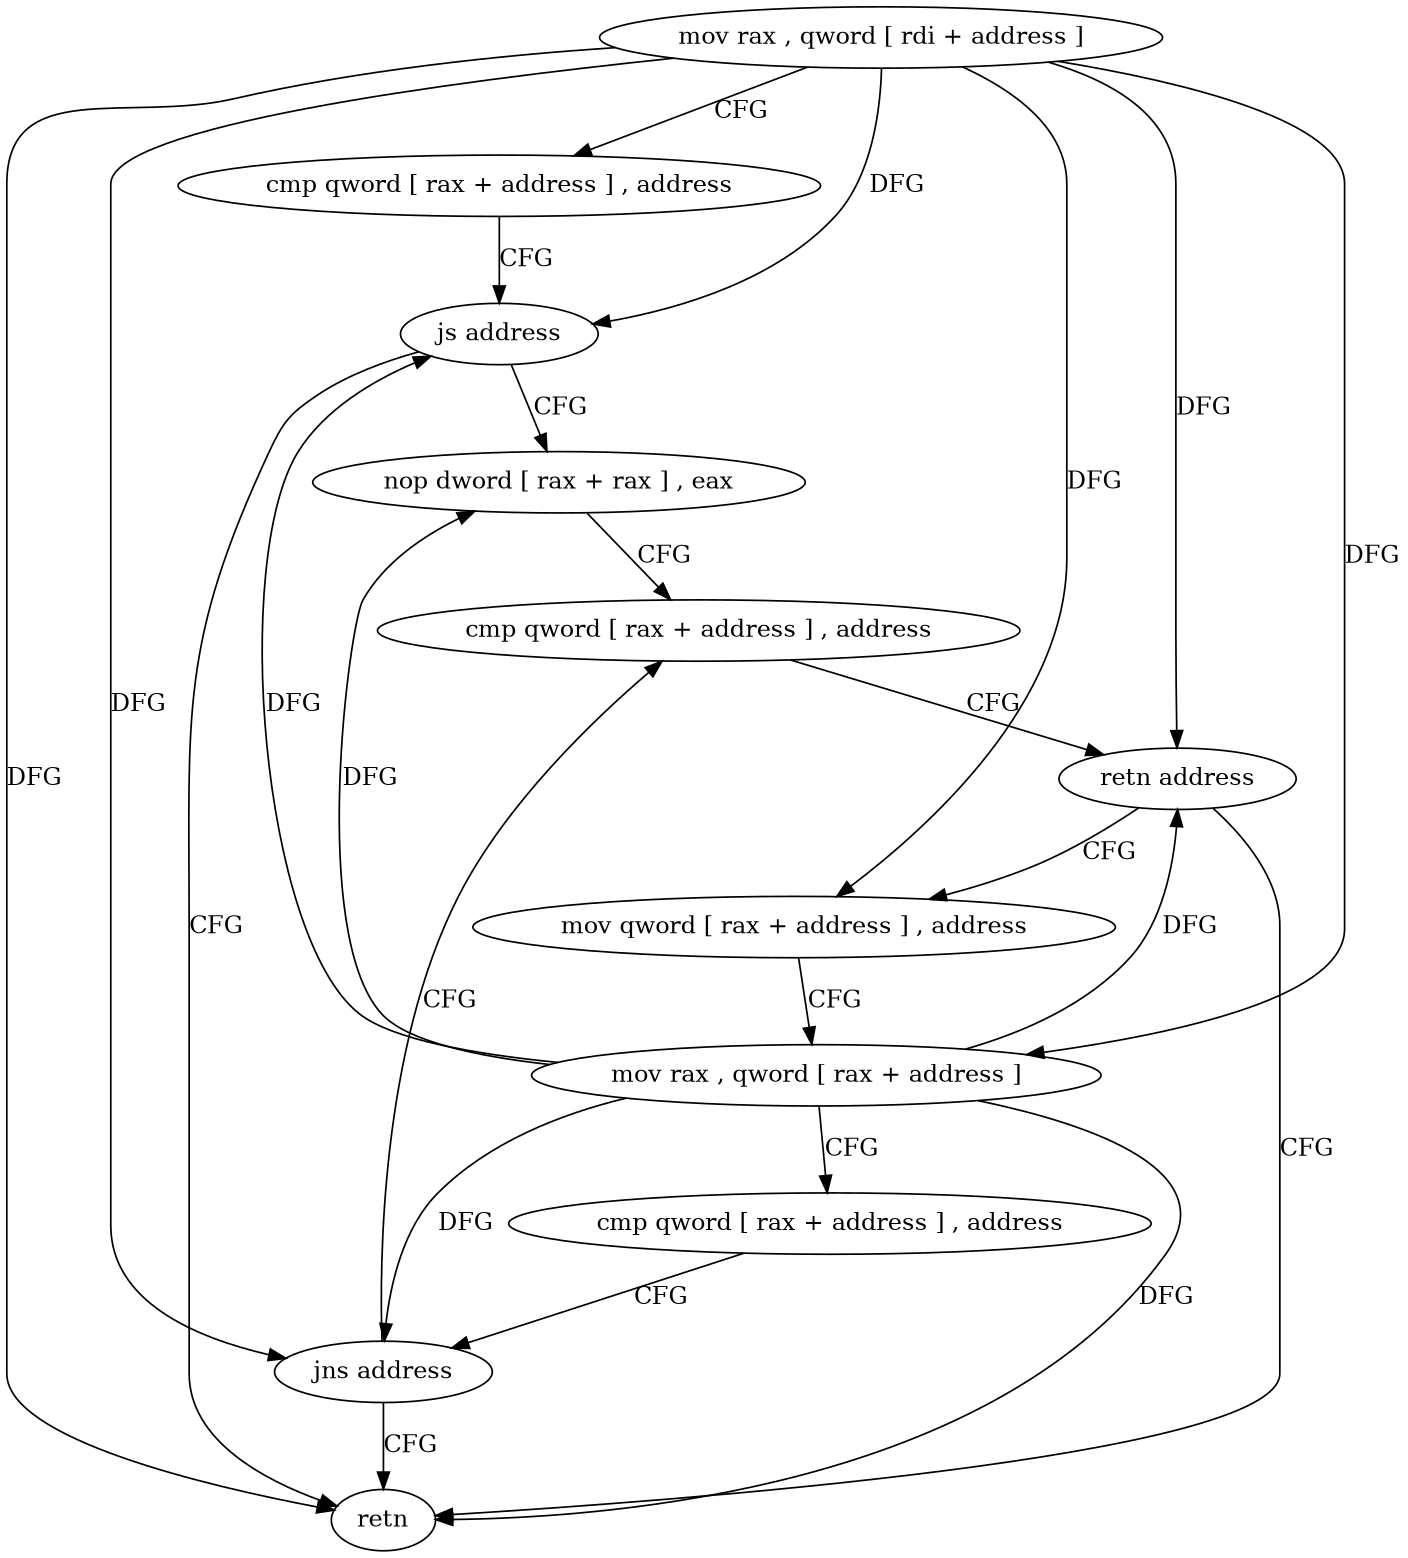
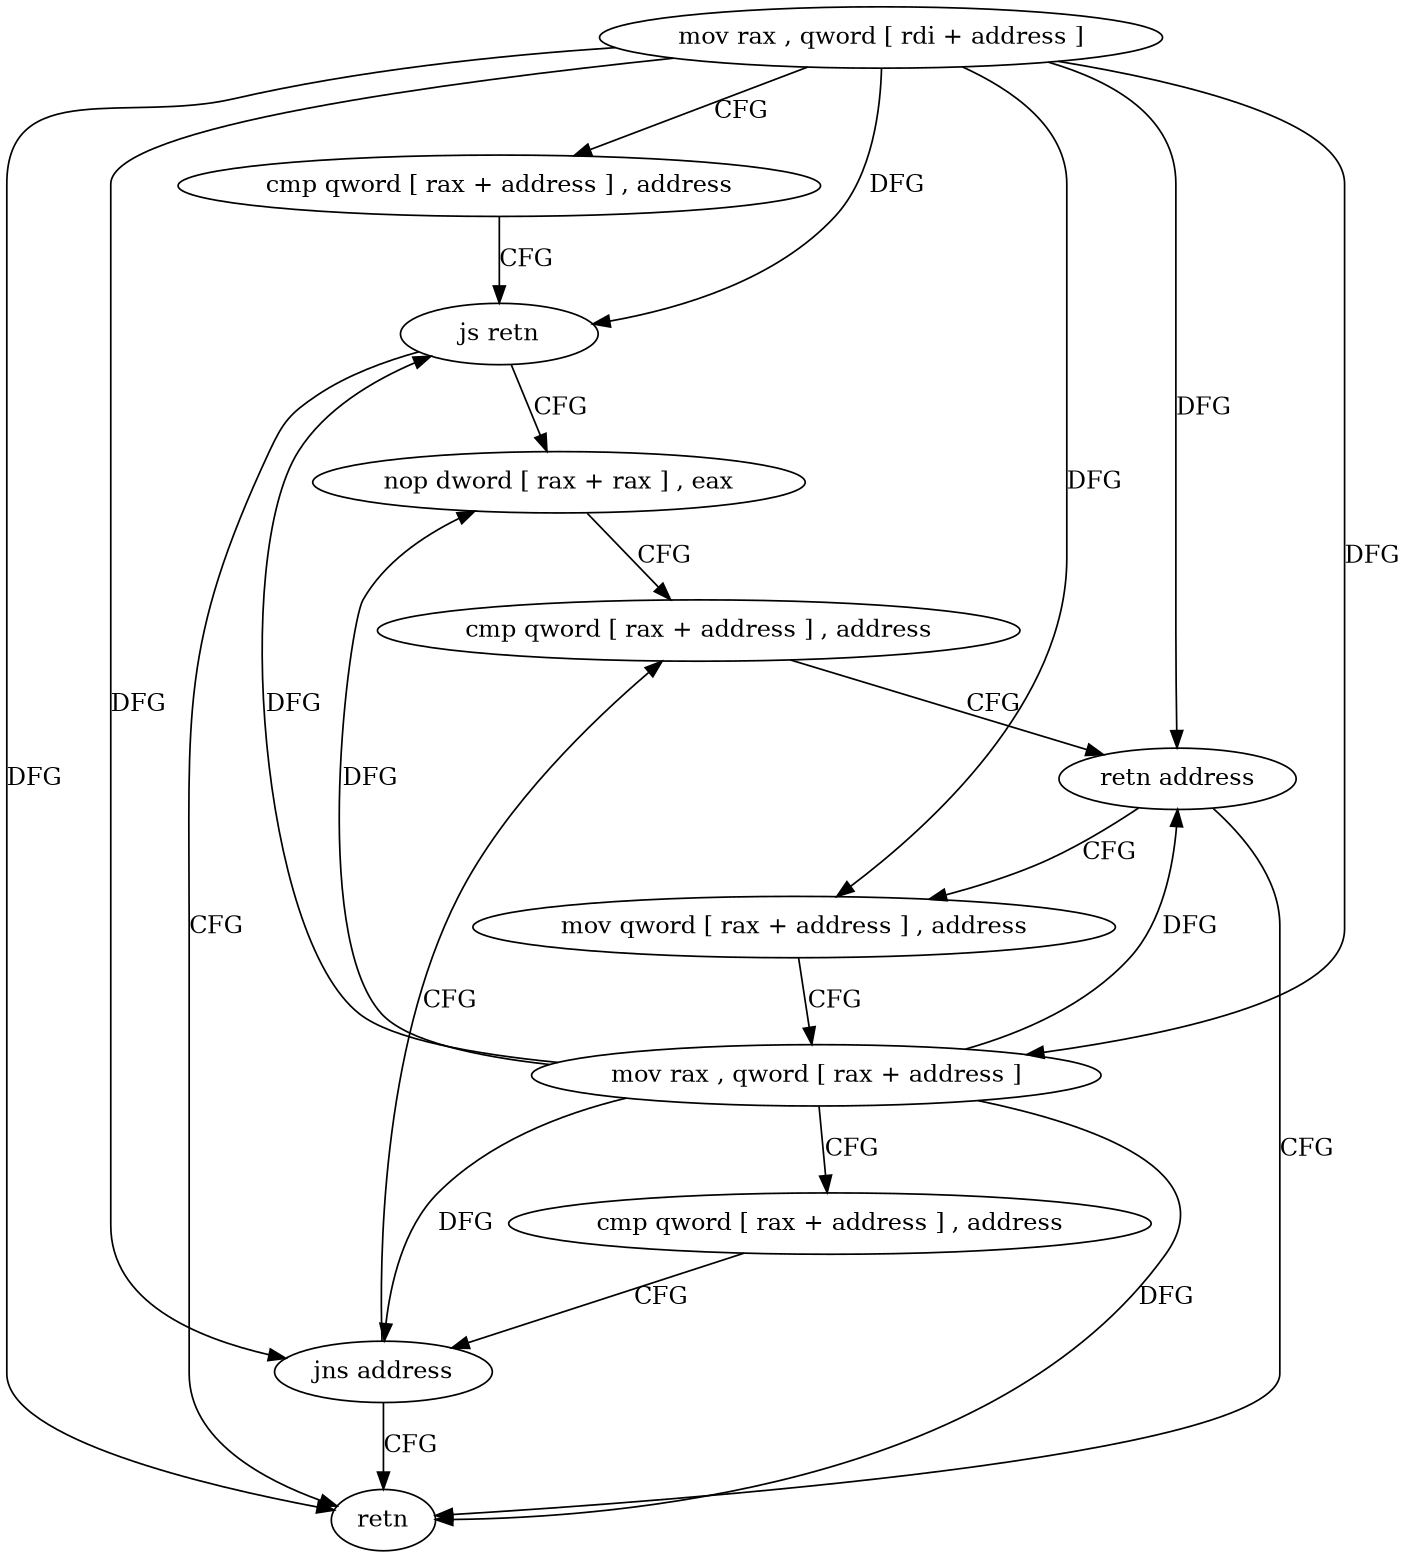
node "js address": label "js address" -> "js retn"
